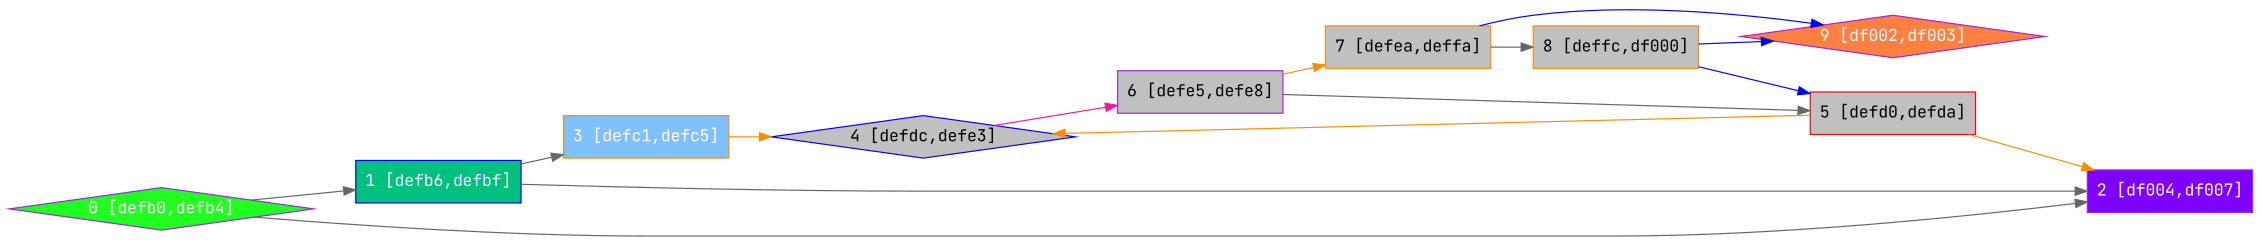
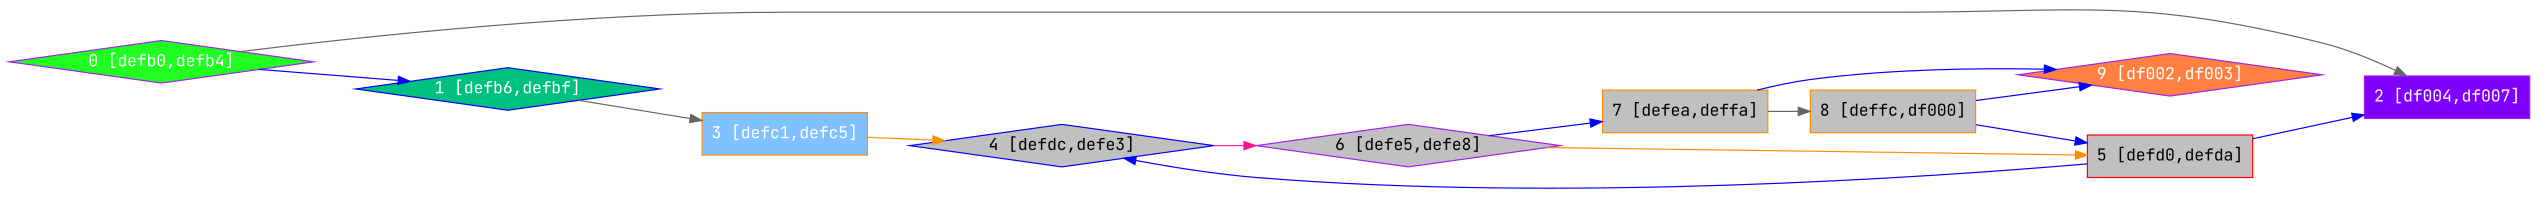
edge "6 [defe5,defe8]" -> "7 [defea,deffa]": color darkorange -> blue
node "6 [defe5,defe8]": shape box -> diamond
edge "6 [defe5,defe8]" -> "5 [defd0,defda]": color gray40 -> darkorange
edge "5 [defd0,defda]" -> "4 [defdc,defe3]": color darkorange -> blue
edge "5 [defd0,defda]" -> "2 [df004,df007]": color darkorange -> blue
node "1 [defb6,defbf]": shape box -> diamond
edge "1 [defb6,defbf]" -> "2 [df004,df007]": removed
edge "0 [defb0,defb4]" -> "1 [defb6,defbf]": color gray40 -> blue
